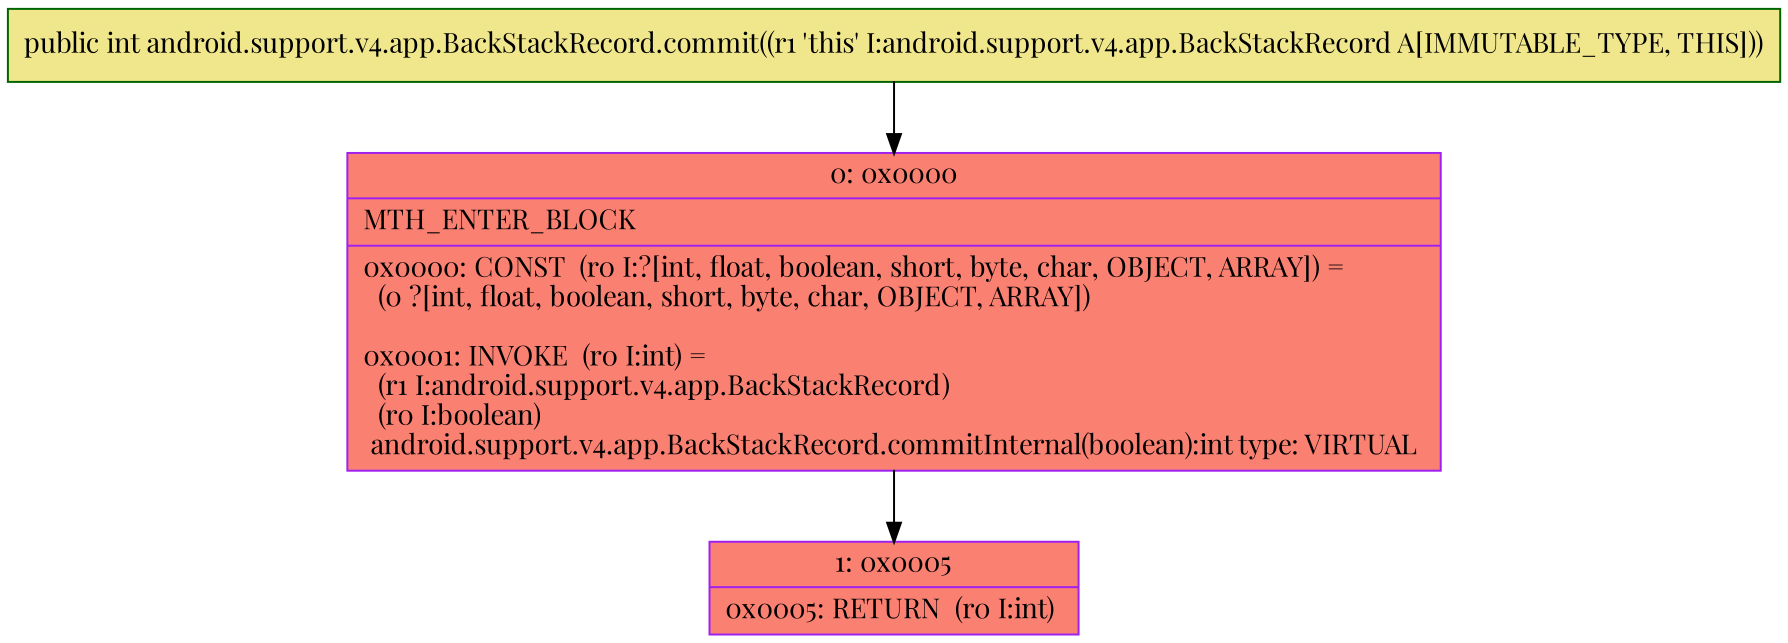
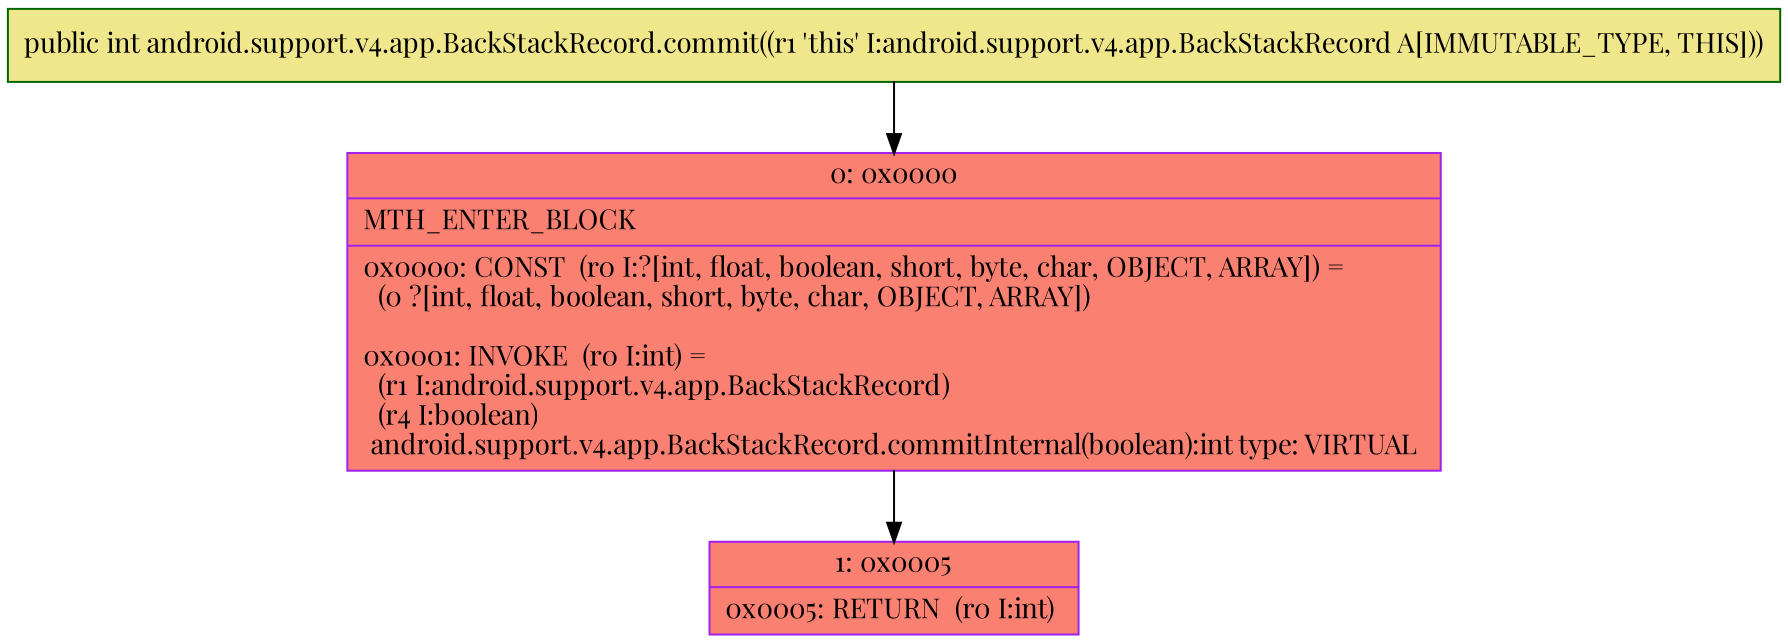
node "0: 0x0000": text "(r0 I:boolean)" -> "(r4 I:boolean)"
